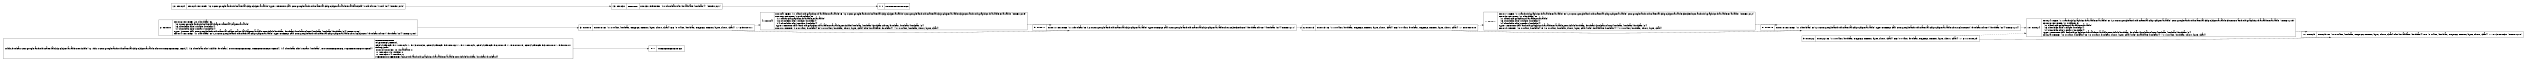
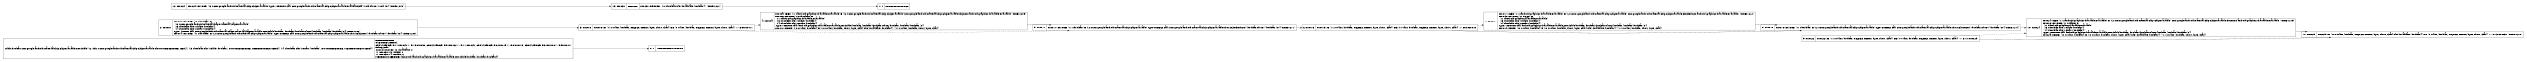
node "7: 0x0017": text "0x0019: INVOKE  (r1 I:boolean) =" -> "0x0019: INVOKE  (r1 I:type) ="
node "2: 0x0000": text "0x0006: INVOKE  (r0 I:boolean) =" -> "0x0000: INVOKE  (r0 I:boolean) ="
edge "3: 0x0008" -> "5: 0x0011": style solid -> dashed
node "0: ?": text "MTH_ENTER_BLOCK" -> "MTH_ENTER_METHOD"
